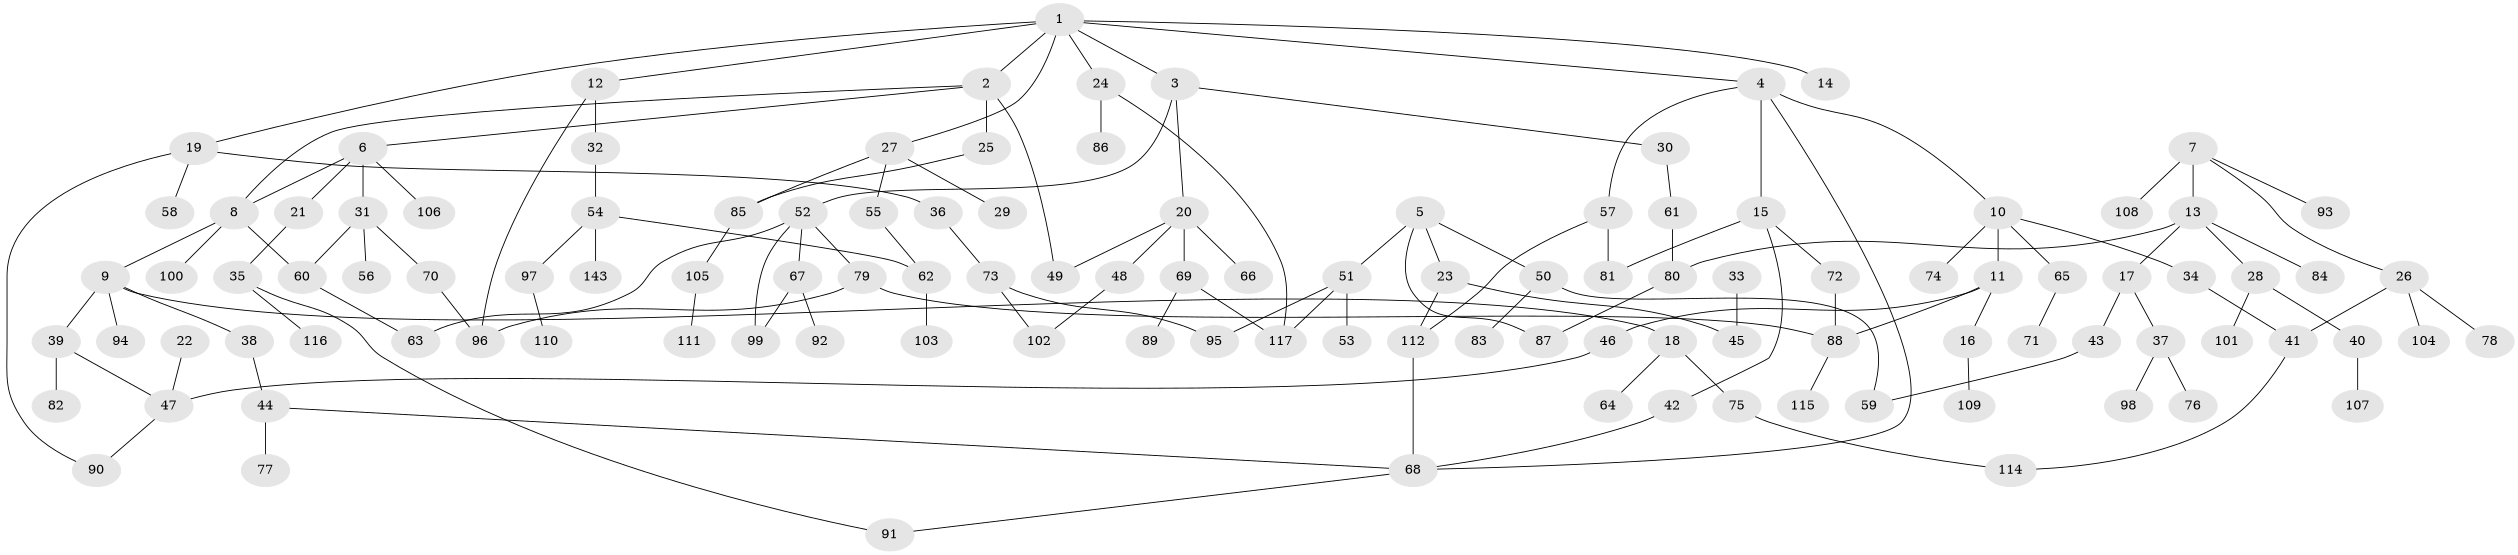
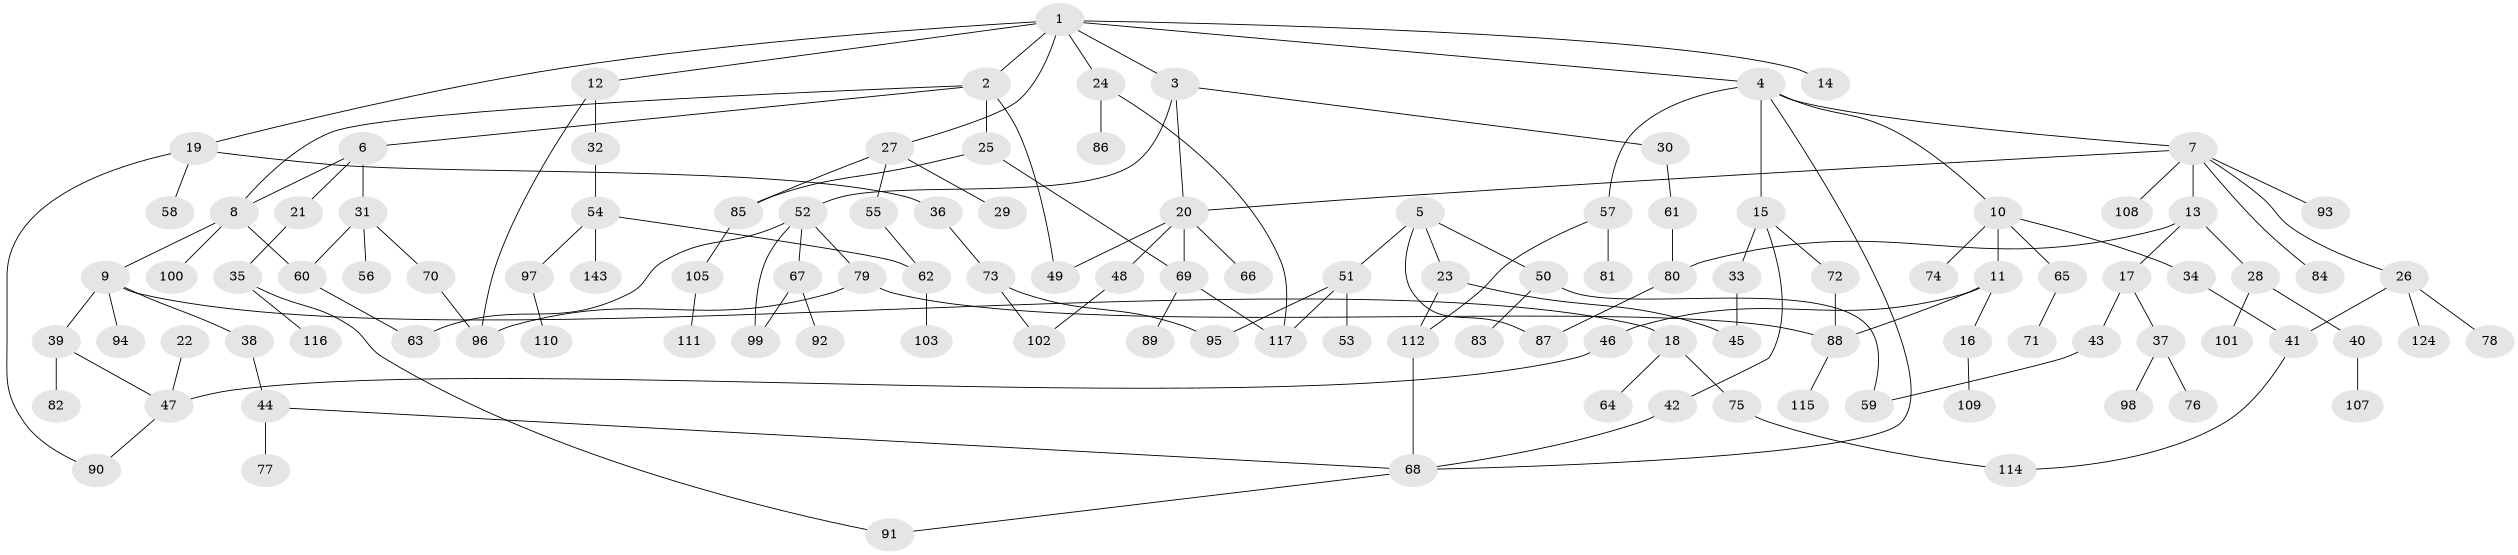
edge "4" -- "7": added
edge "7" -- "20": added
node "106": removed
edge "25" -- "69": added
edge "15" -- "81": now "15" -- "33"
edge "13" -- "84": now "7" -- "84"
node "104": label "104" -> "124"
